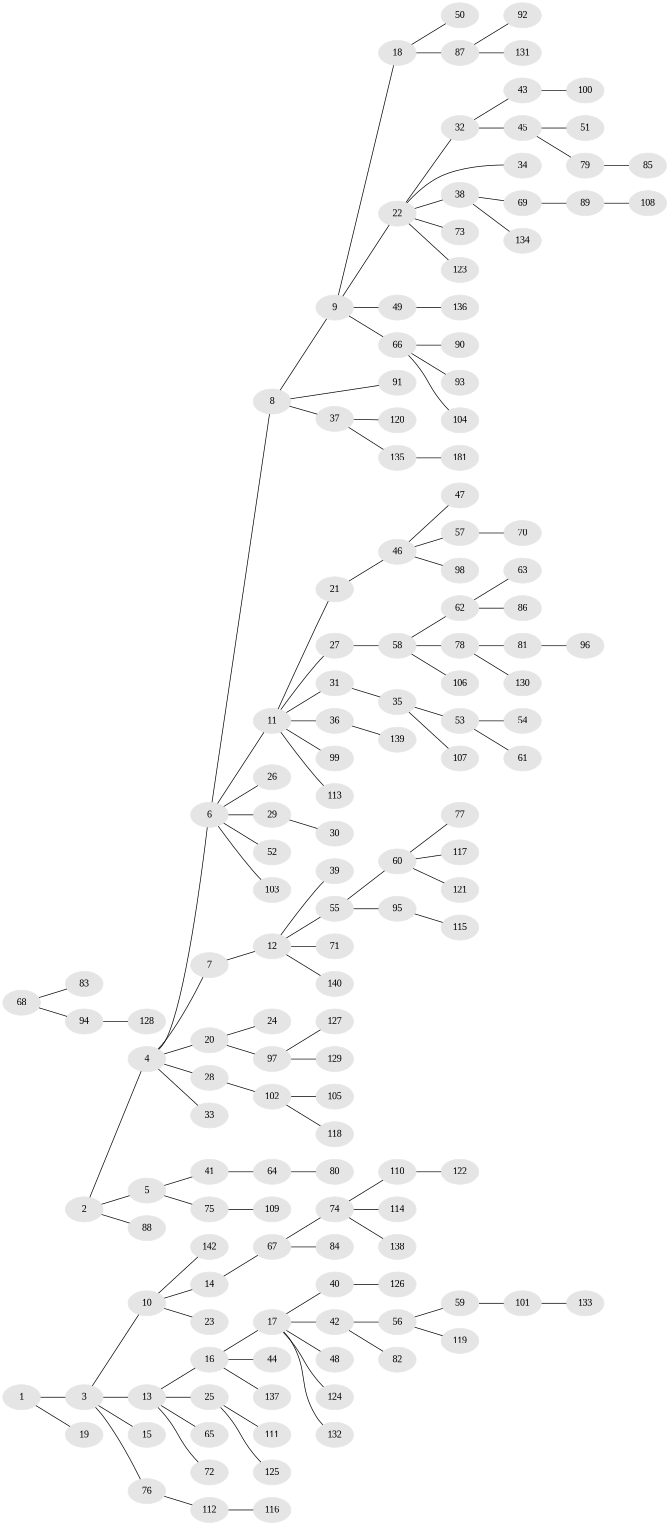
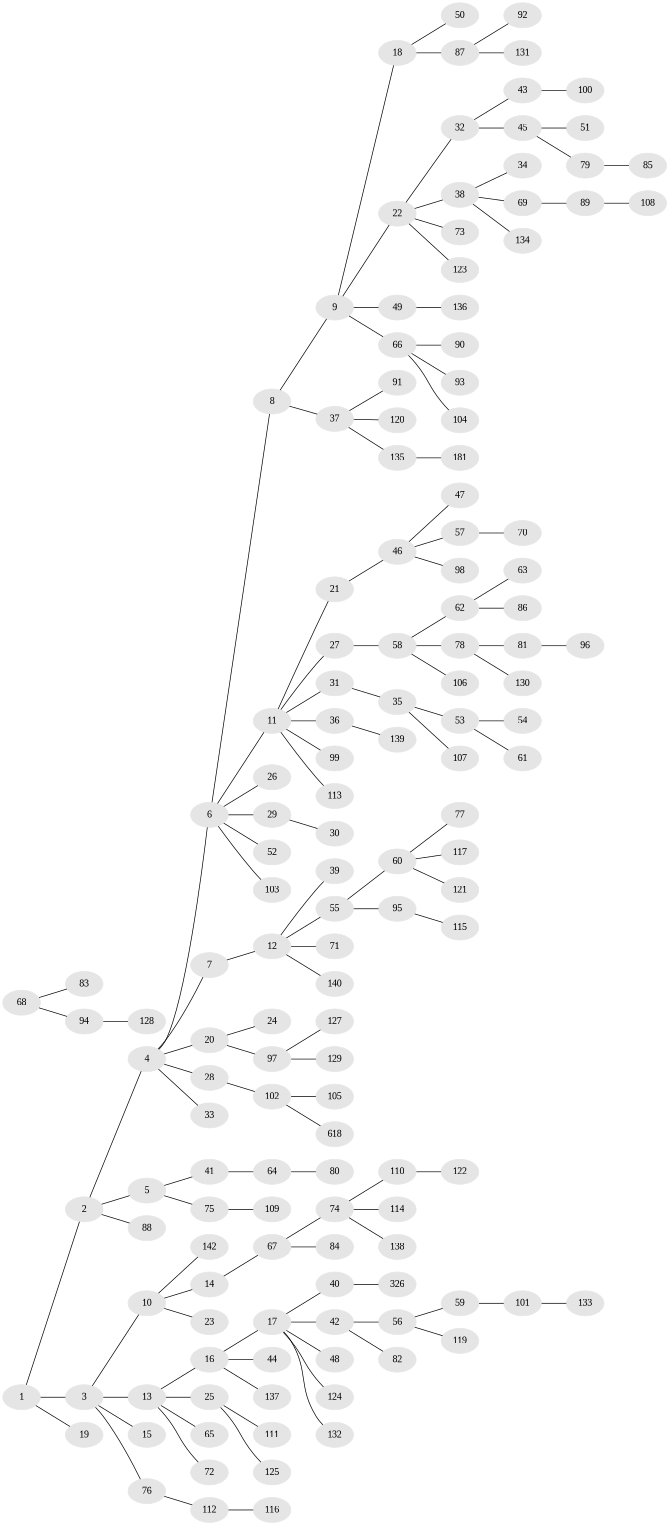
edge "34" -- "22": now "34" -- "38"
edge "91" -- "8": now "91" -- "37"
node "118": label "118" -> "618"
node "126": label "126" -> "326"
edge "2" -- "1": added
